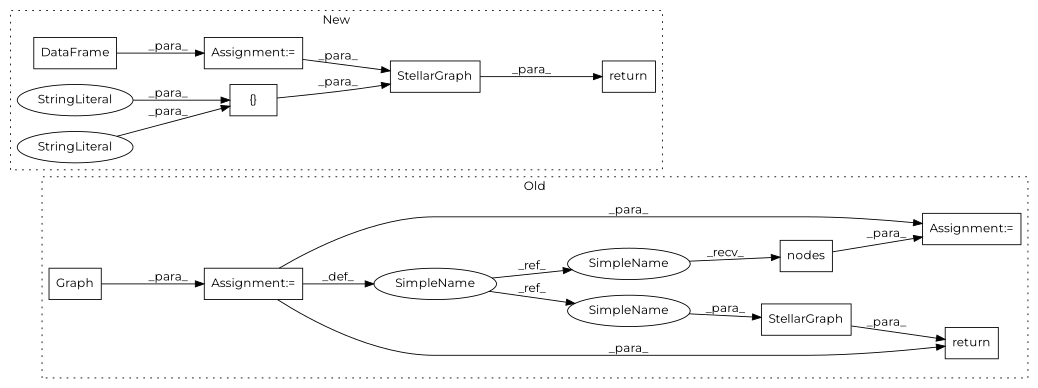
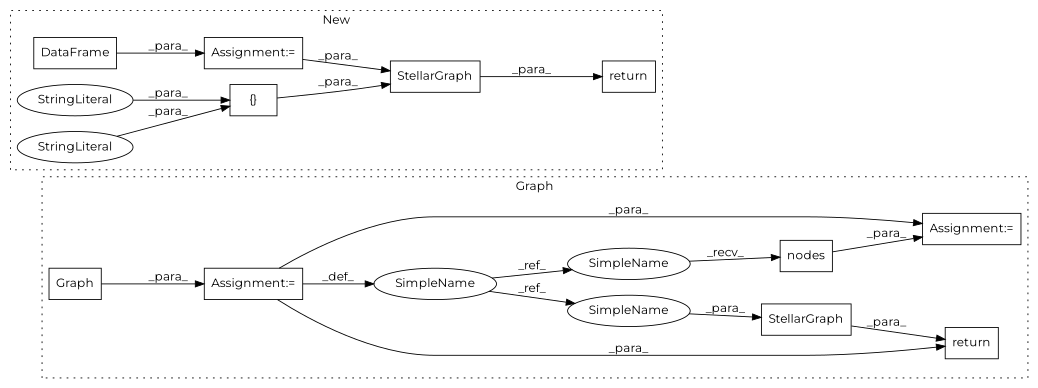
cluster "Old": label "Old" -> "Graph"
